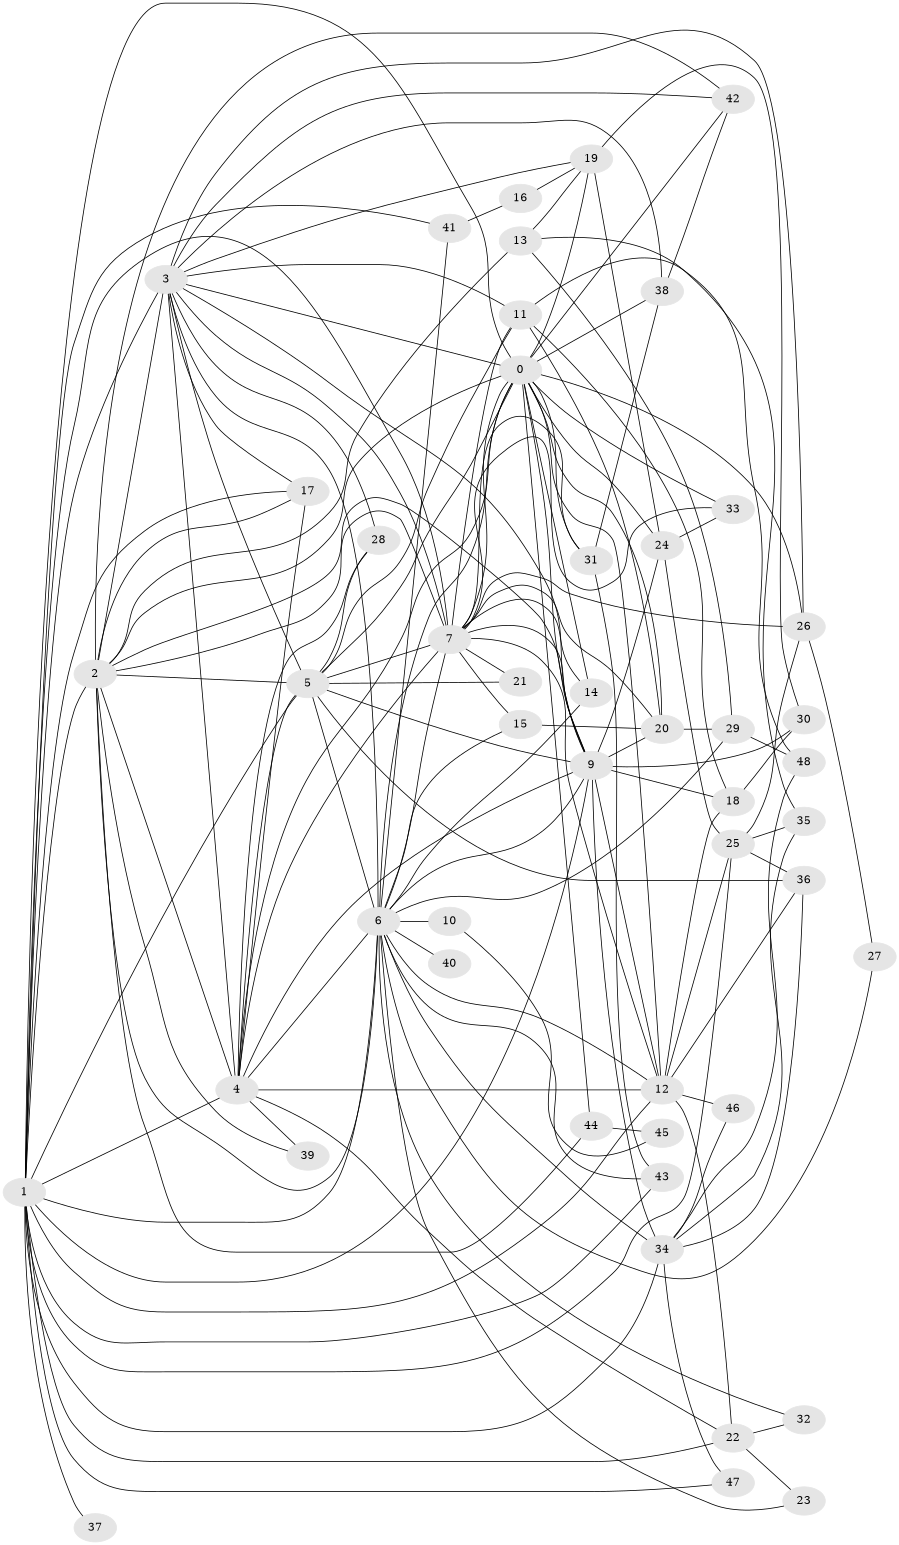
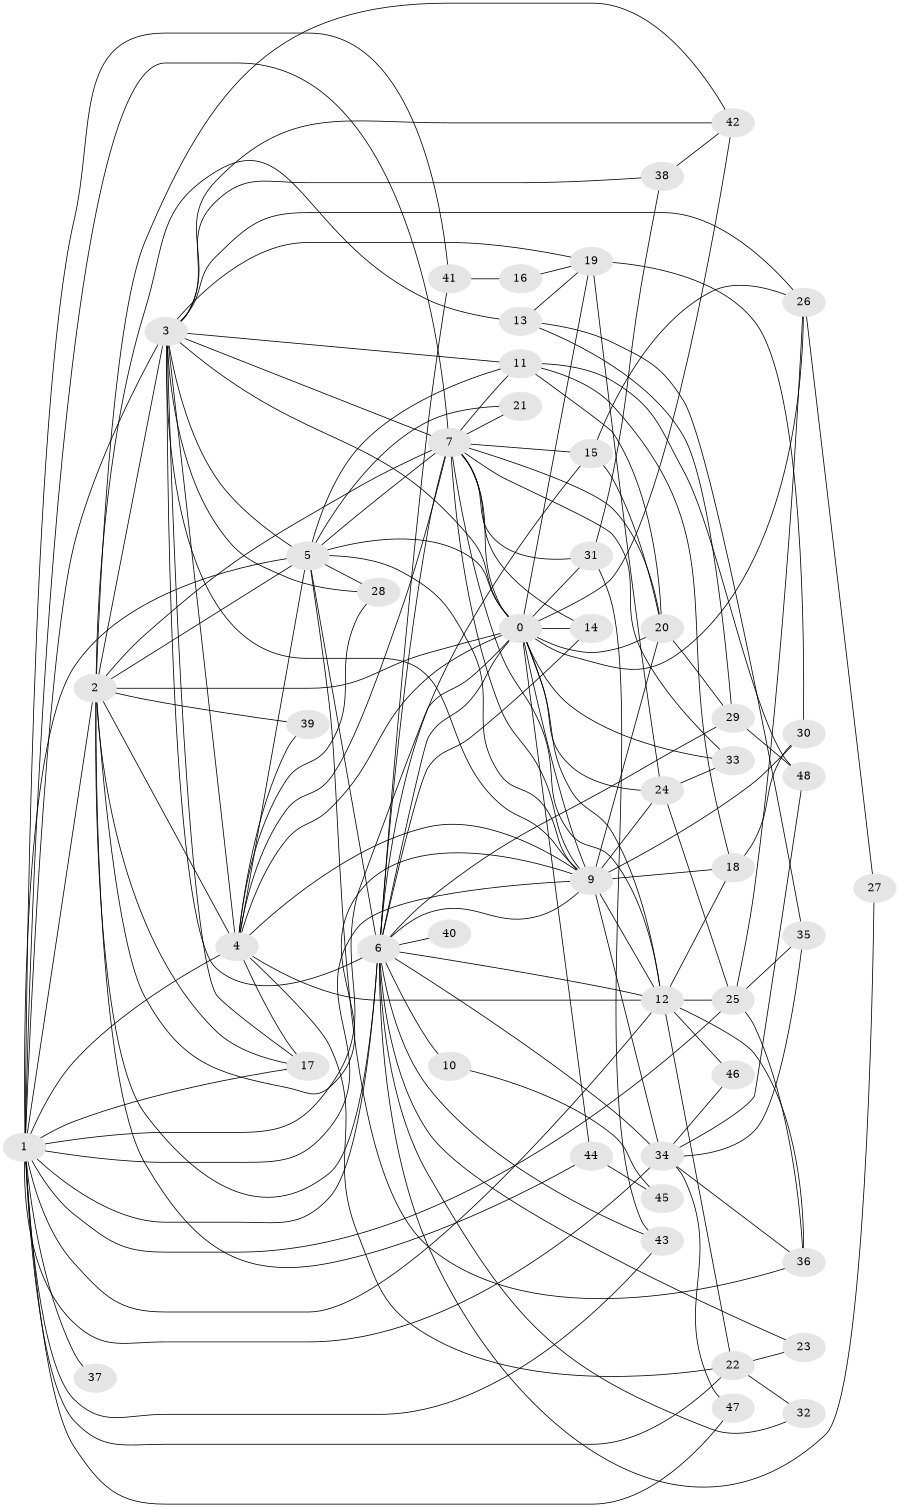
edge "38" -- "0": removed
edge "26" -- "7": now "26" -- "15"
edge "6" -- "4": removed
